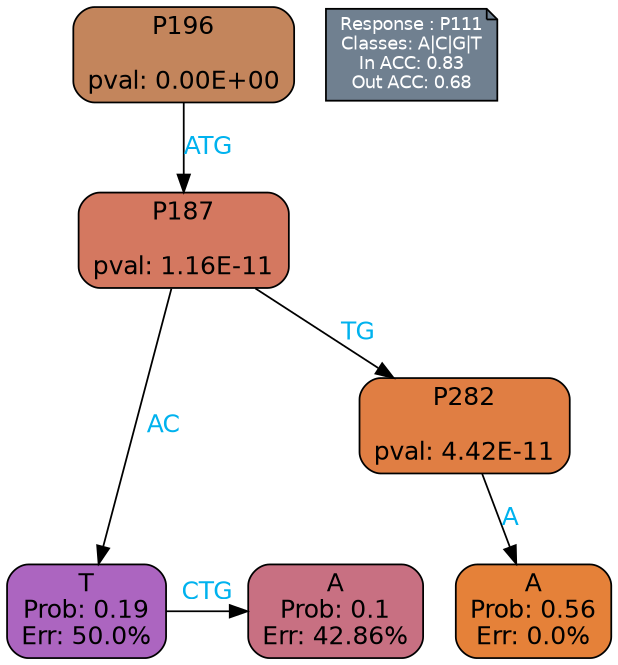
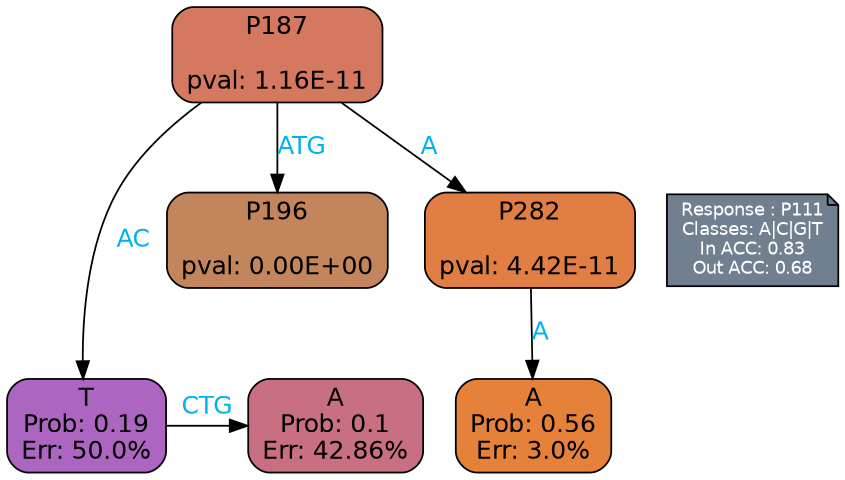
edge "P196 pval: 0.00E+00" -> "P187 pval: 1.16E-11": reversed
edge "P187 pval: 1.16E-11" -> "P282 pval: 4.42E-11": label "TG" -> "A"
node "A Prob: 0.56 Err: 0.0%": label "A Prob: 0.56 Err: 0.0%" -> "A Prob: 0.56 Err: 3.0%"
